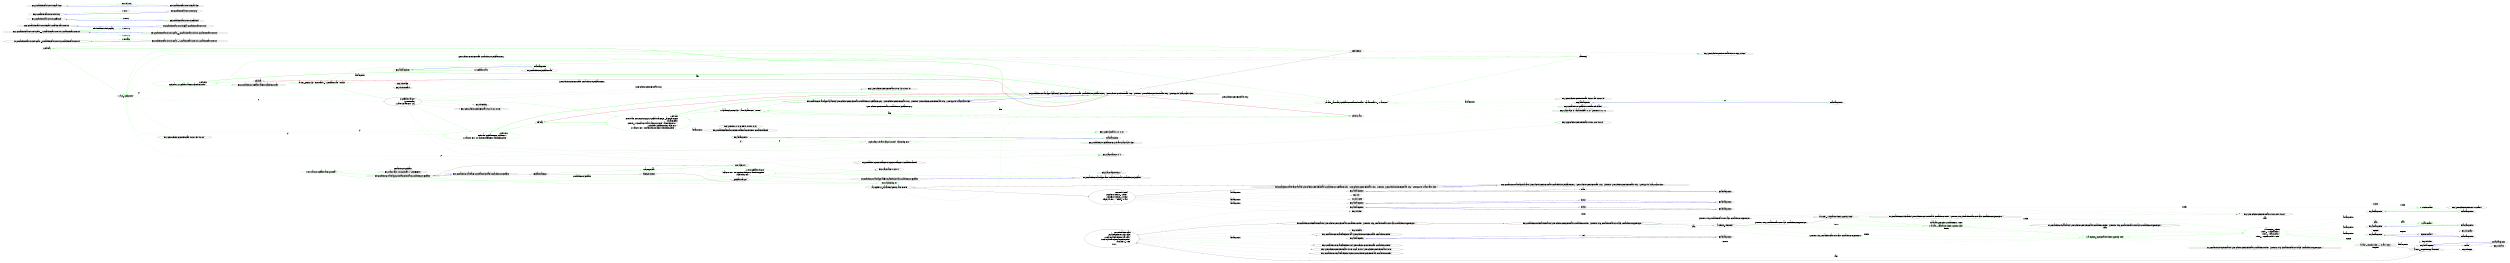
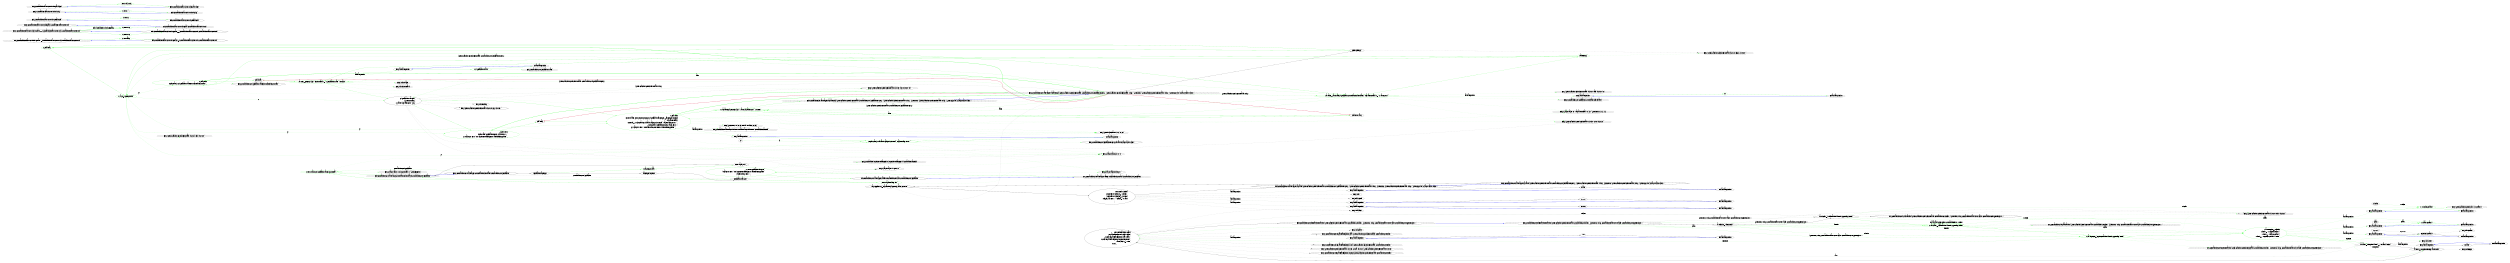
edge "sequences" -> "!sequences.Contains(t)": label "nonOptions" -> "sequences"
node "Entry Unk.IsValue": removed
